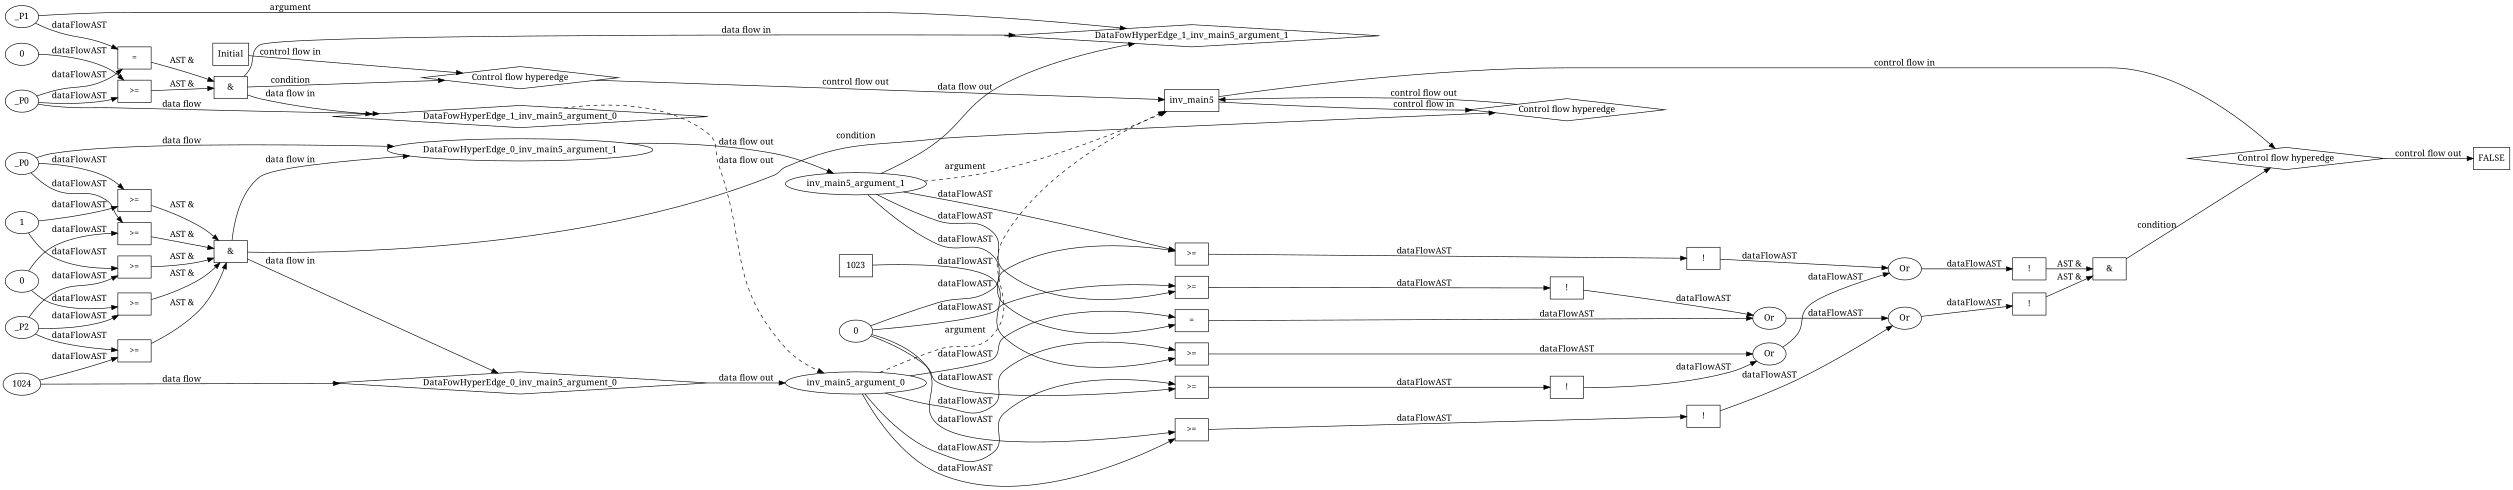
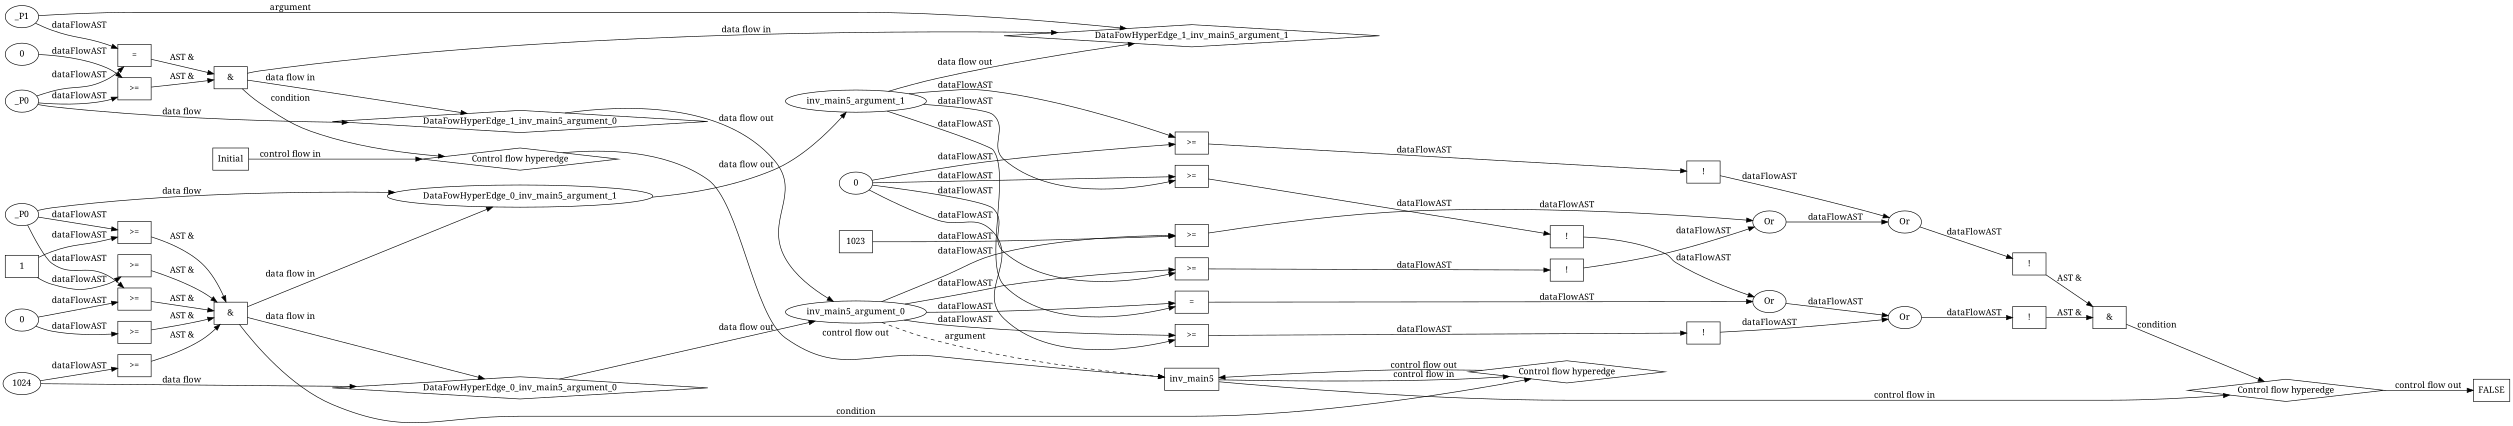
edge "inv_main5_argument_1" -> "inv_main5": removed, label "argument"
edge "DataFowHyperEdge_1_inv_main5_argument_0" -> "inv_main5_argument_0": style dashed -> solid
node "1": shape ellipse -> box
node "_P2": removed
